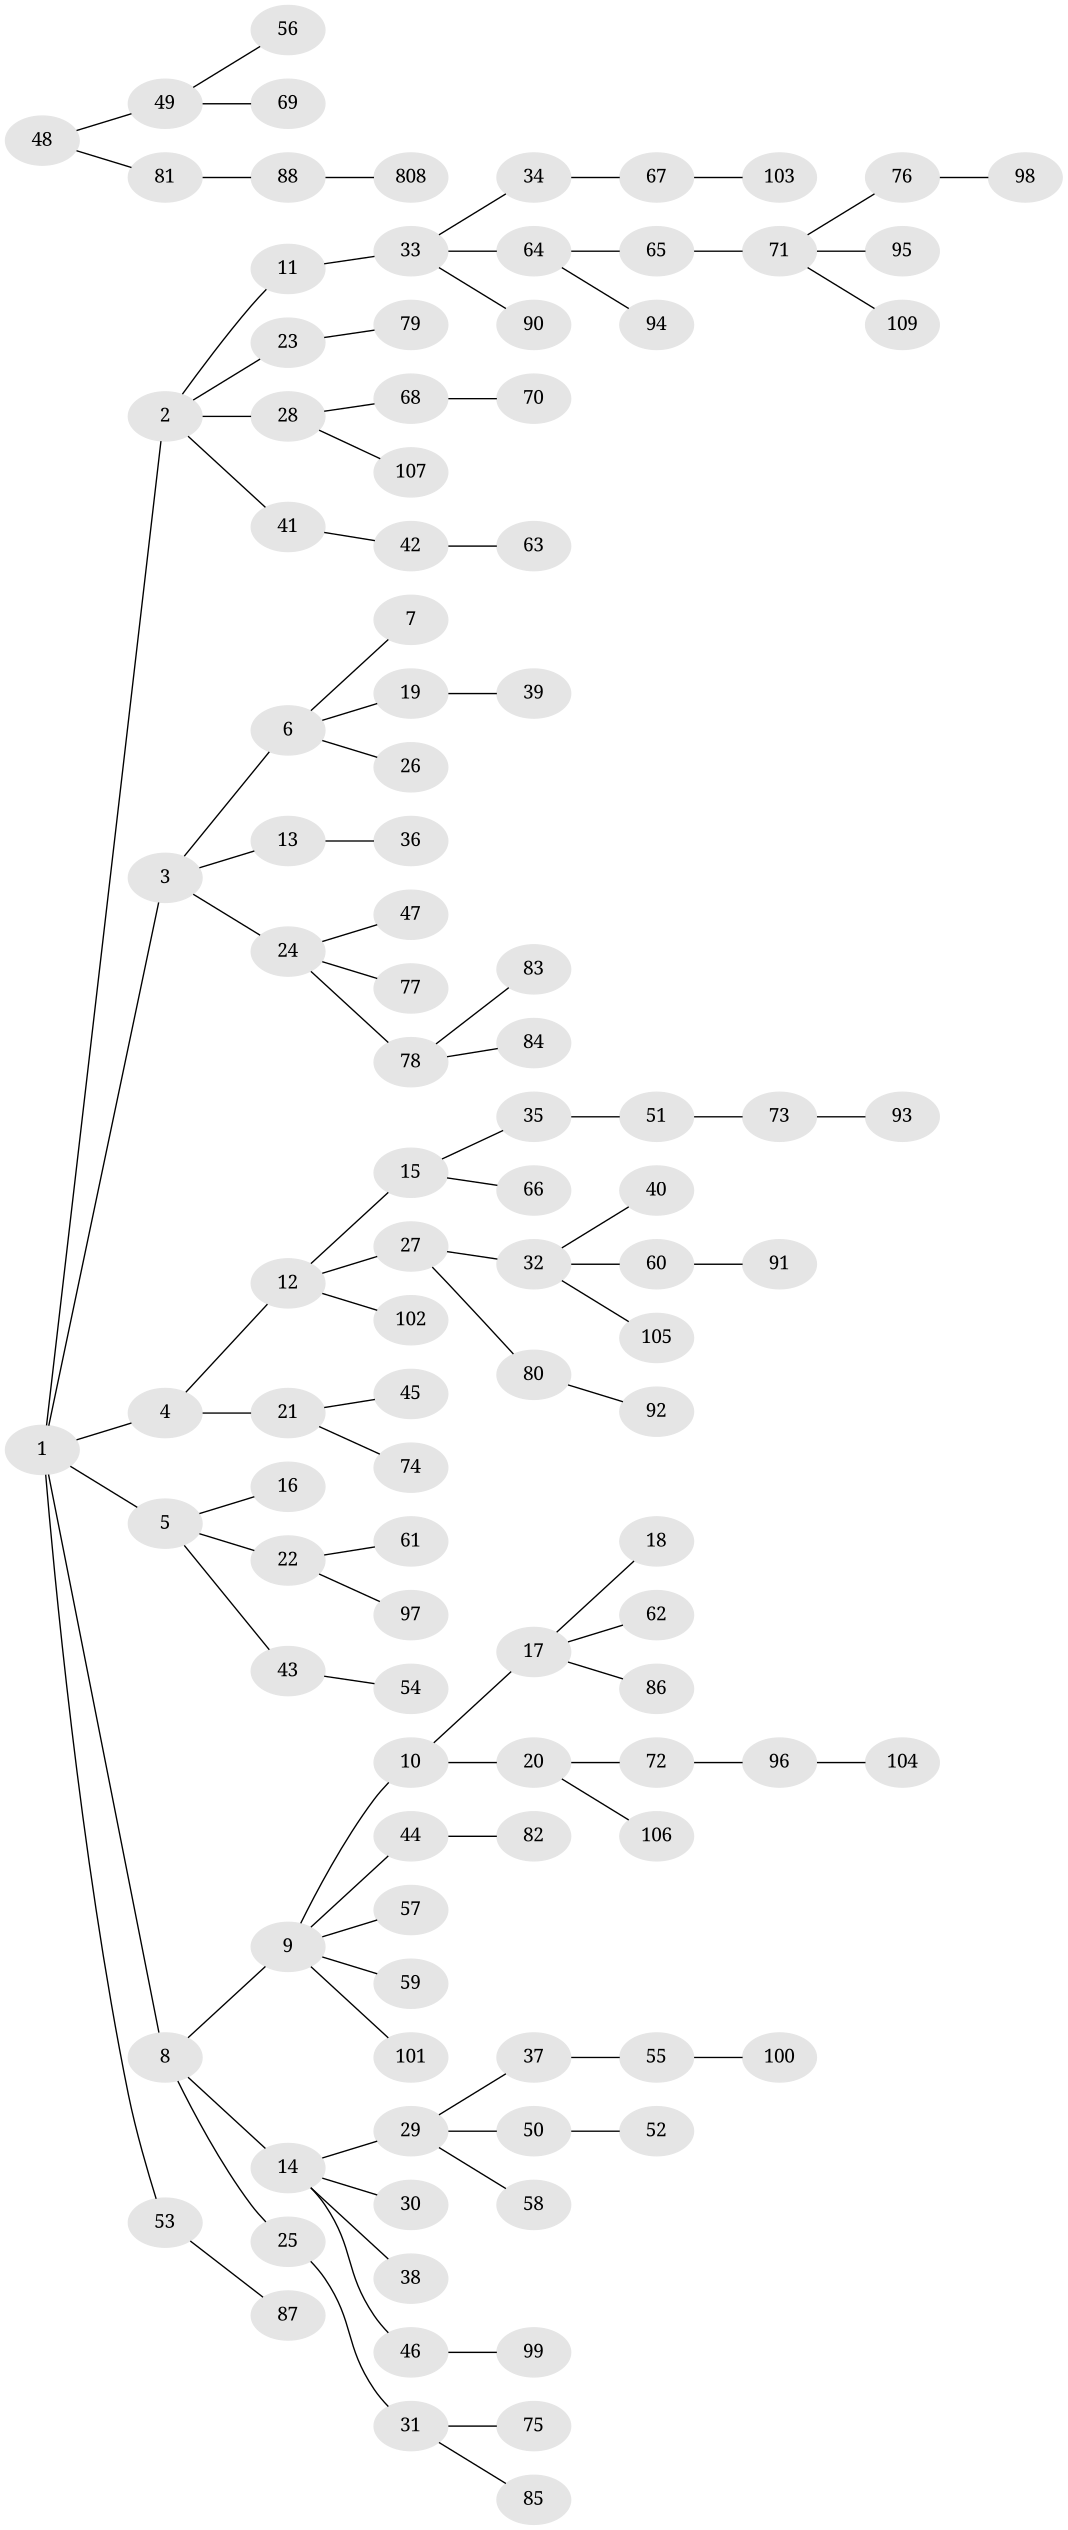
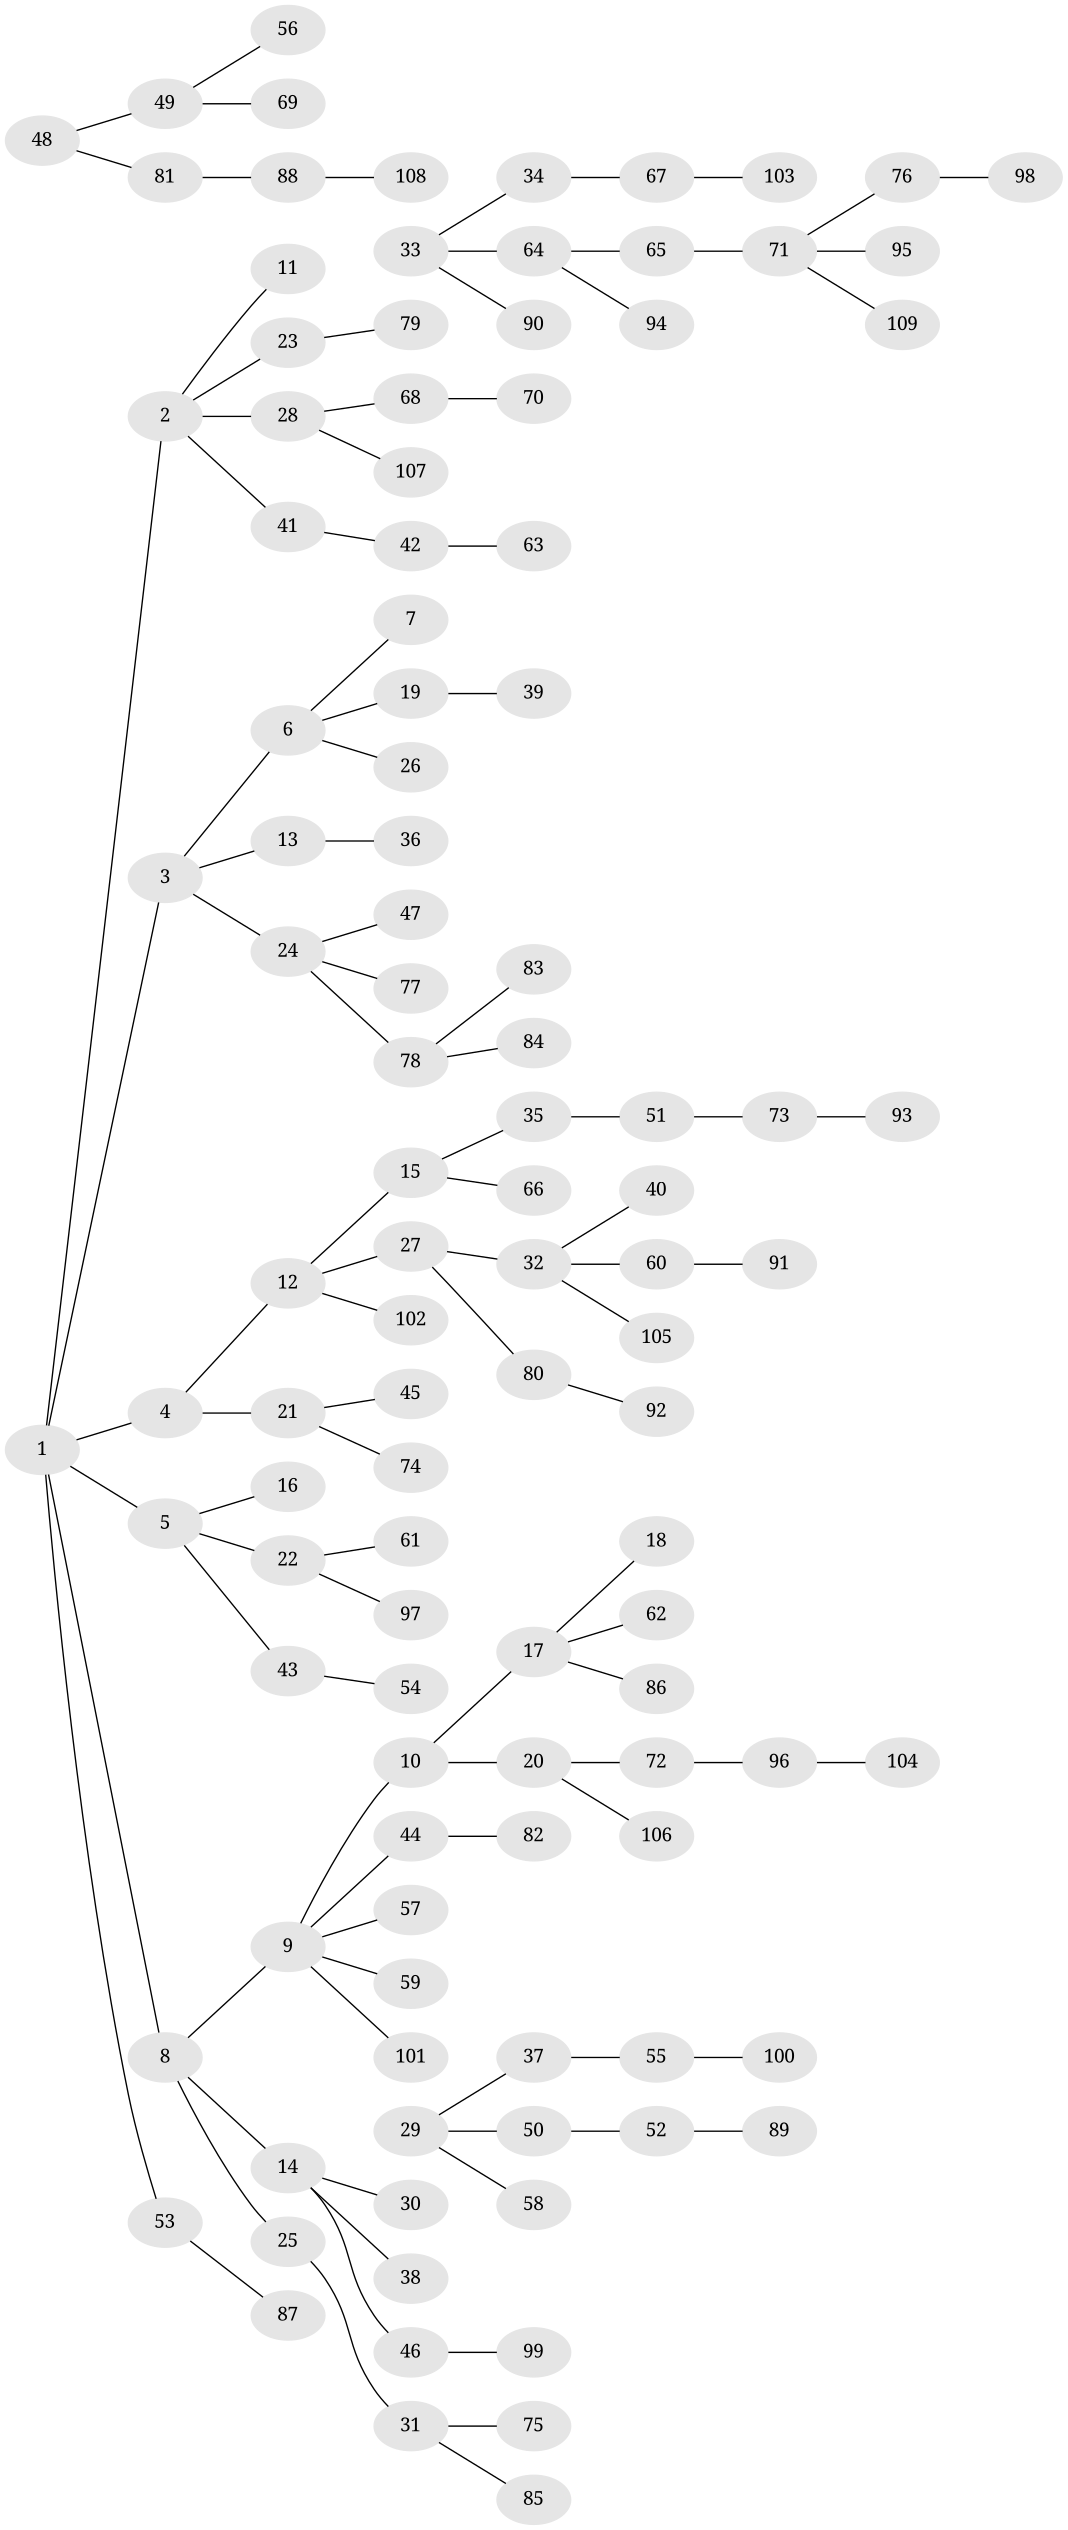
node "808": label "808" -> "108"
edge "33" -- "11": removed
node "89": added
edge "29" -- "14": removed
